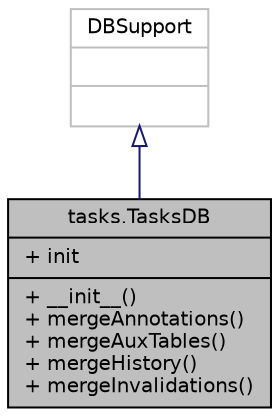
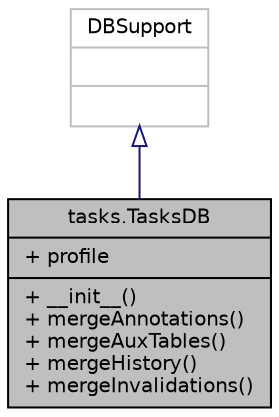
node "tasks.TasksDB": text "+ init" -> "+ profile"
